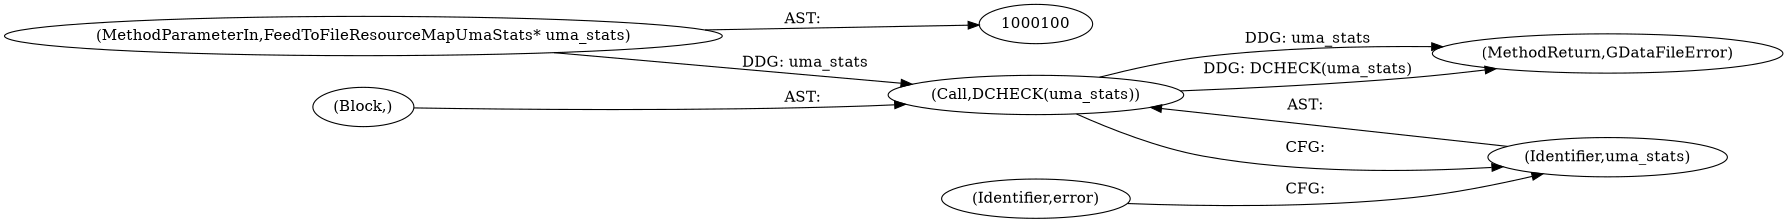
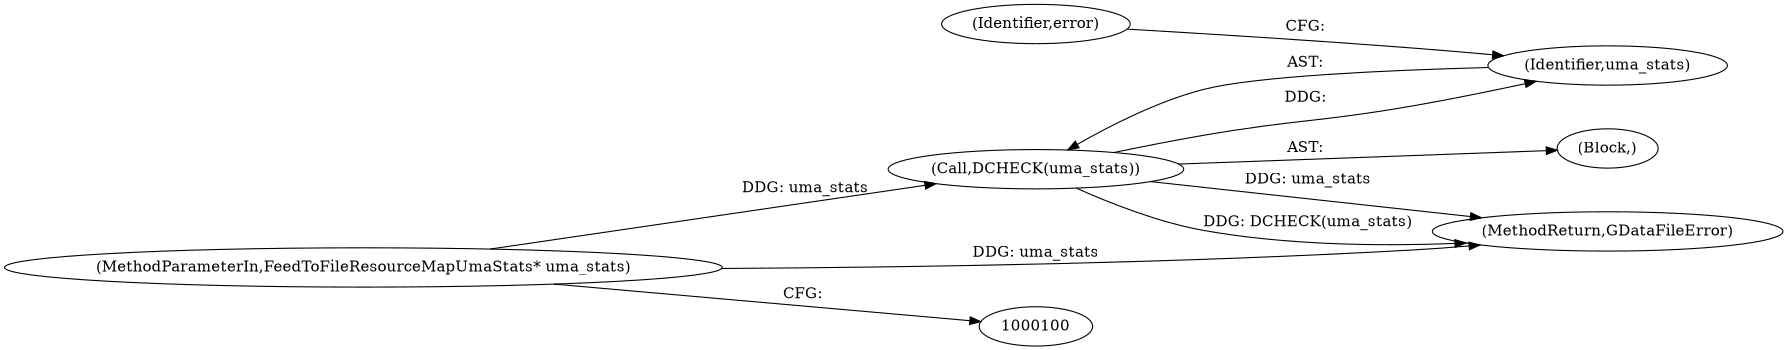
edge "(MethodParameterIn,FeedToFileResourceMapUmaStats* uma_stats)" -> "1000100": label "AST: " -> "CFG: "
edge "(Block,)" -> "(Call,DCHECK(uma_stats))": reversed
edge "(Call,DCHECK(uma_stats))" -> "(Identifier,uma_stats)": label "CFG: " -> "DDG: "
edge "(MethodParameterIn,FeedToFileResourceMapUmaStats* uma_stats)" -> "(MethodReturn,GDataFileError)": added, label "DDG: uma_stats"
